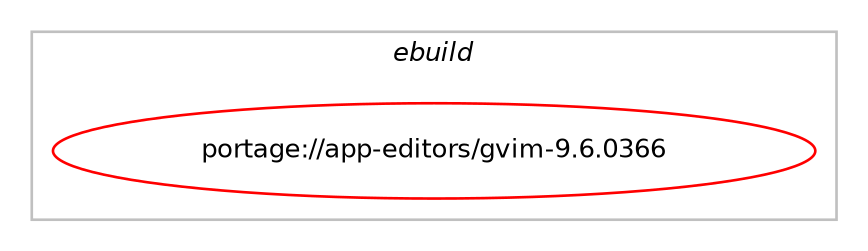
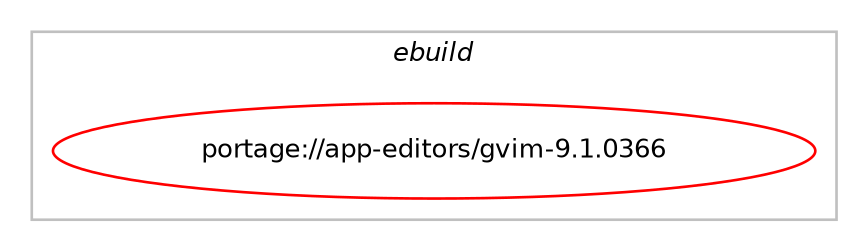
node "portage://app-editors/gvim-9.6.0366": label "portage://app-editors/gvim-9.6.0366" -> "portage://app-editors/gvim-9.1.0366"
